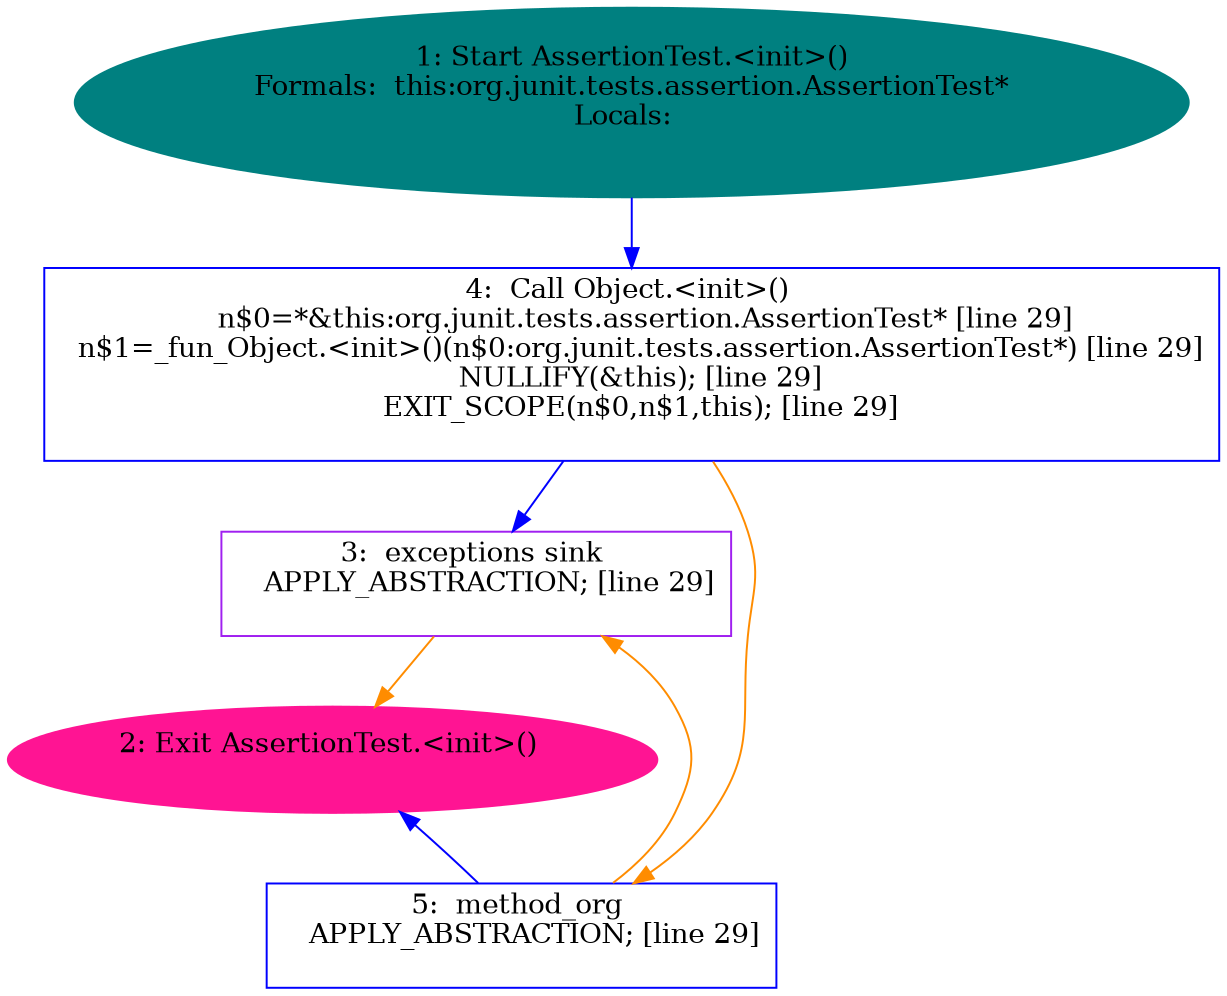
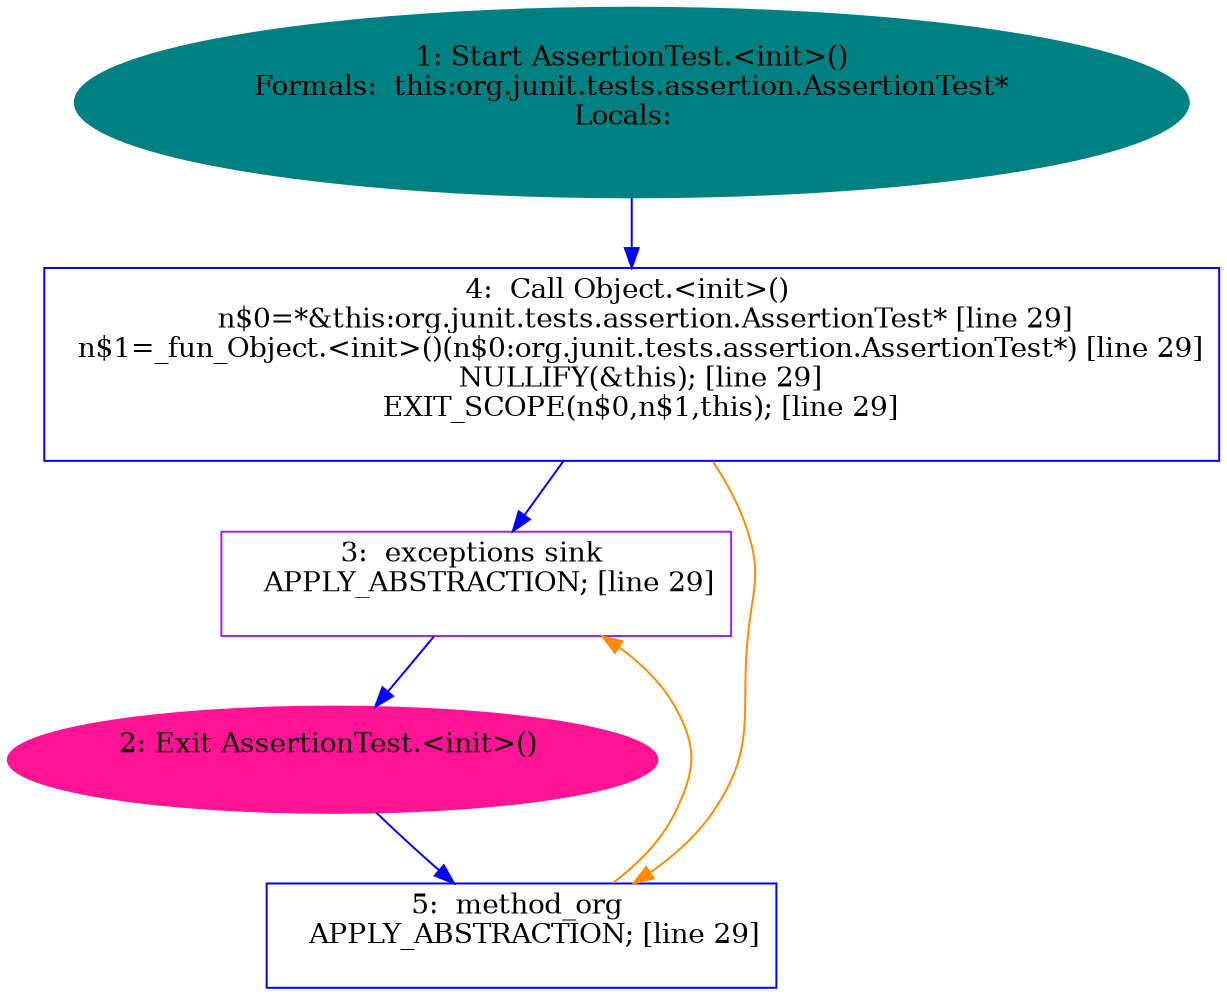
edge "3:  exceptions sink APPLY_ABSTRACTION; [line 29]" -> "2: Exit AssertionTest.<init>()": color darkorange -> blue
edge "5:  method_org APPLY_ABSTRACTION; [line 29]" -> "2: Exit AssertionTest.<init>()": reversed
